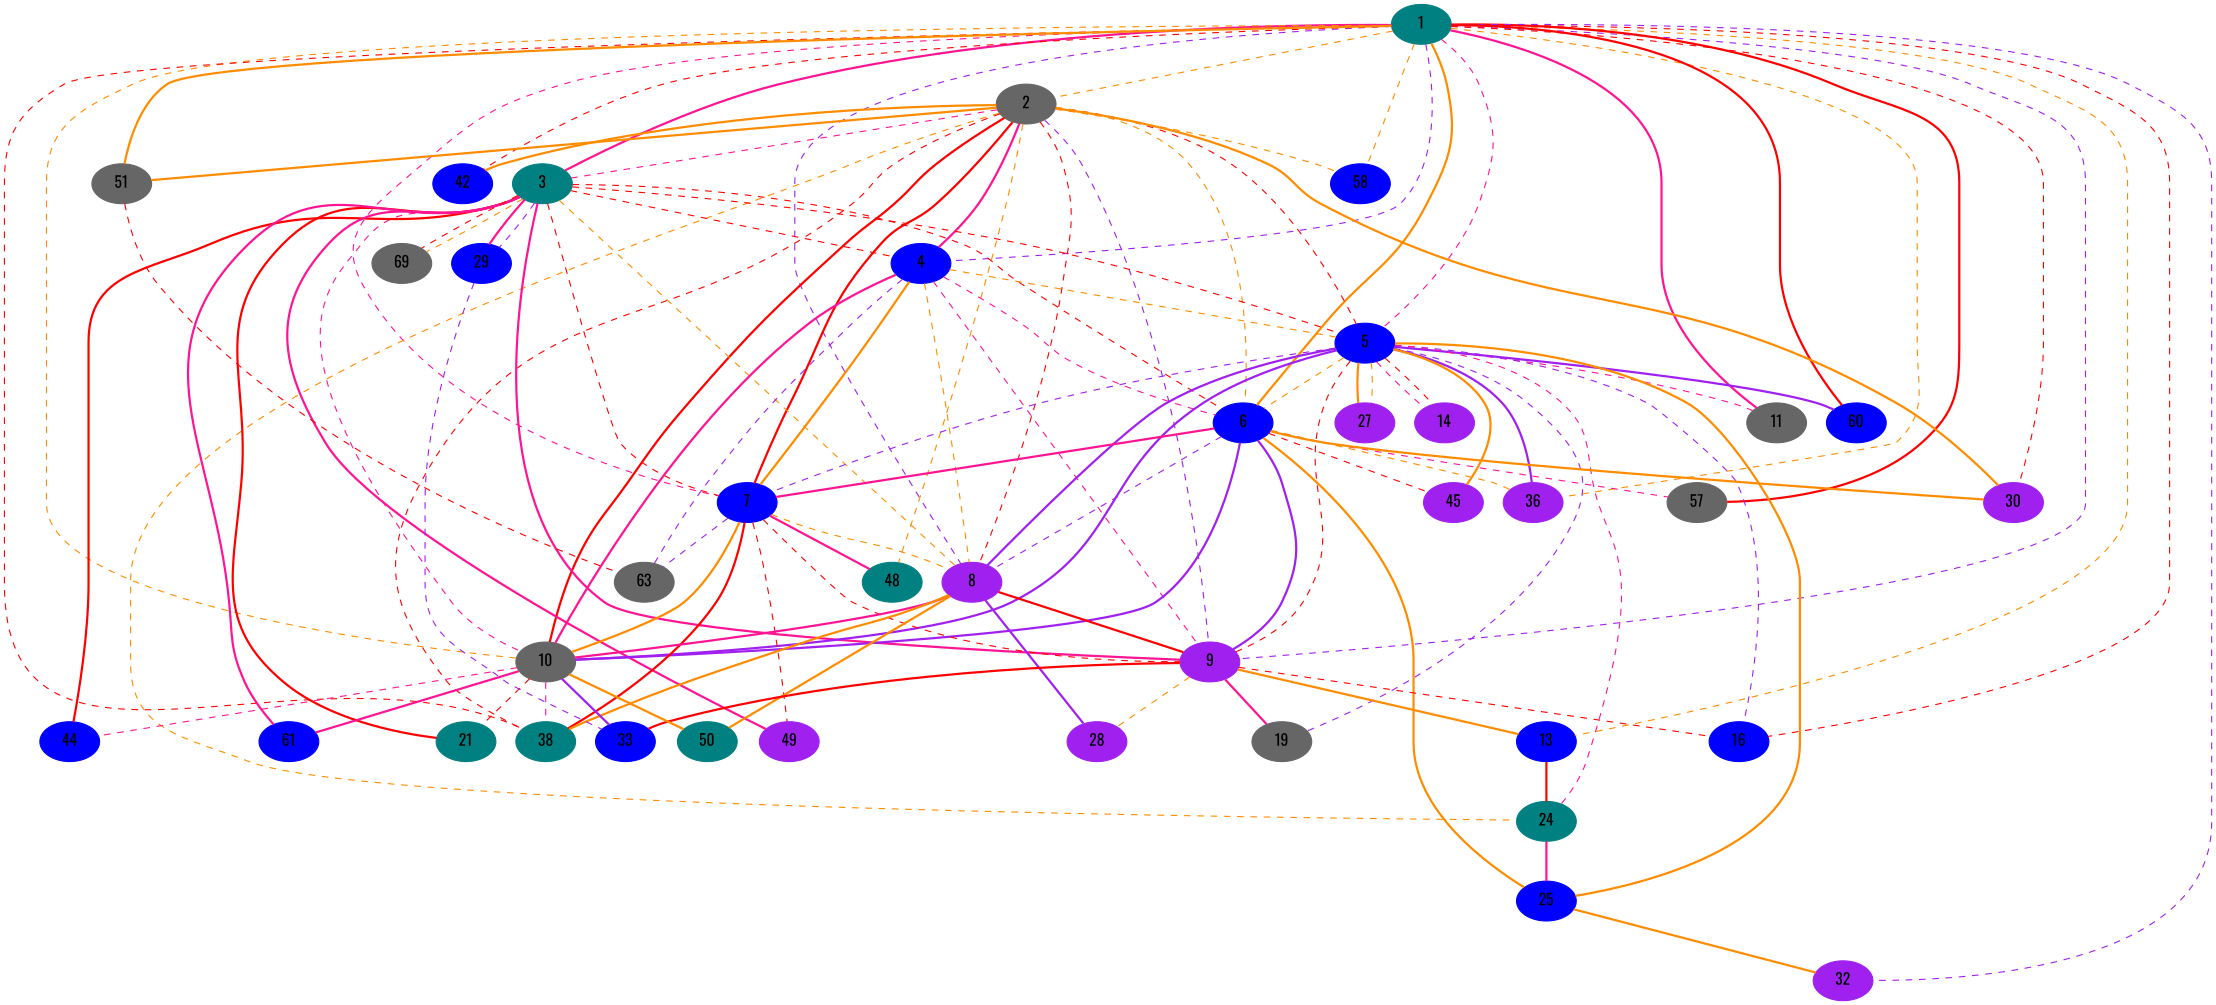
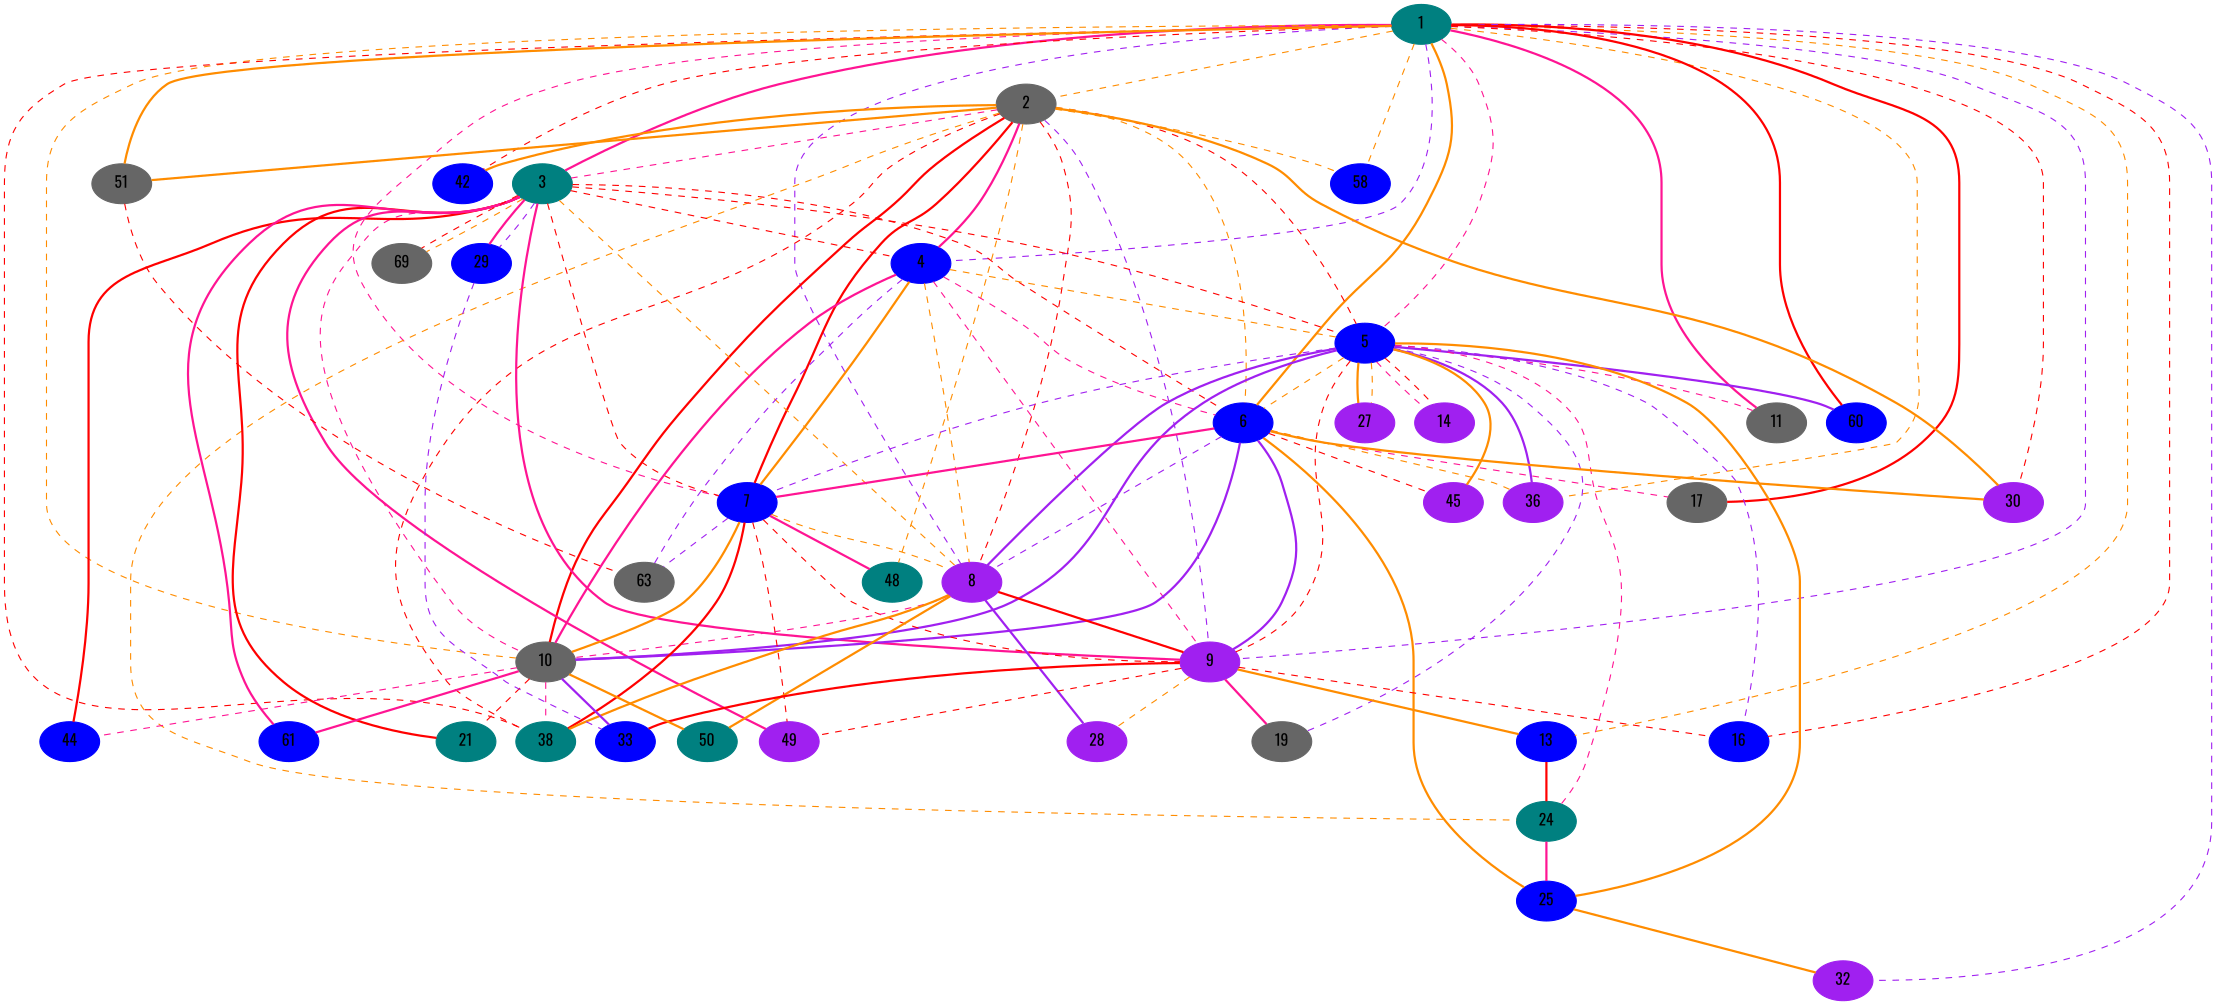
node "57": label "57" -> "17"
edge "8" -- "10": style bold -> dashed
edge "9" -- "49": added
